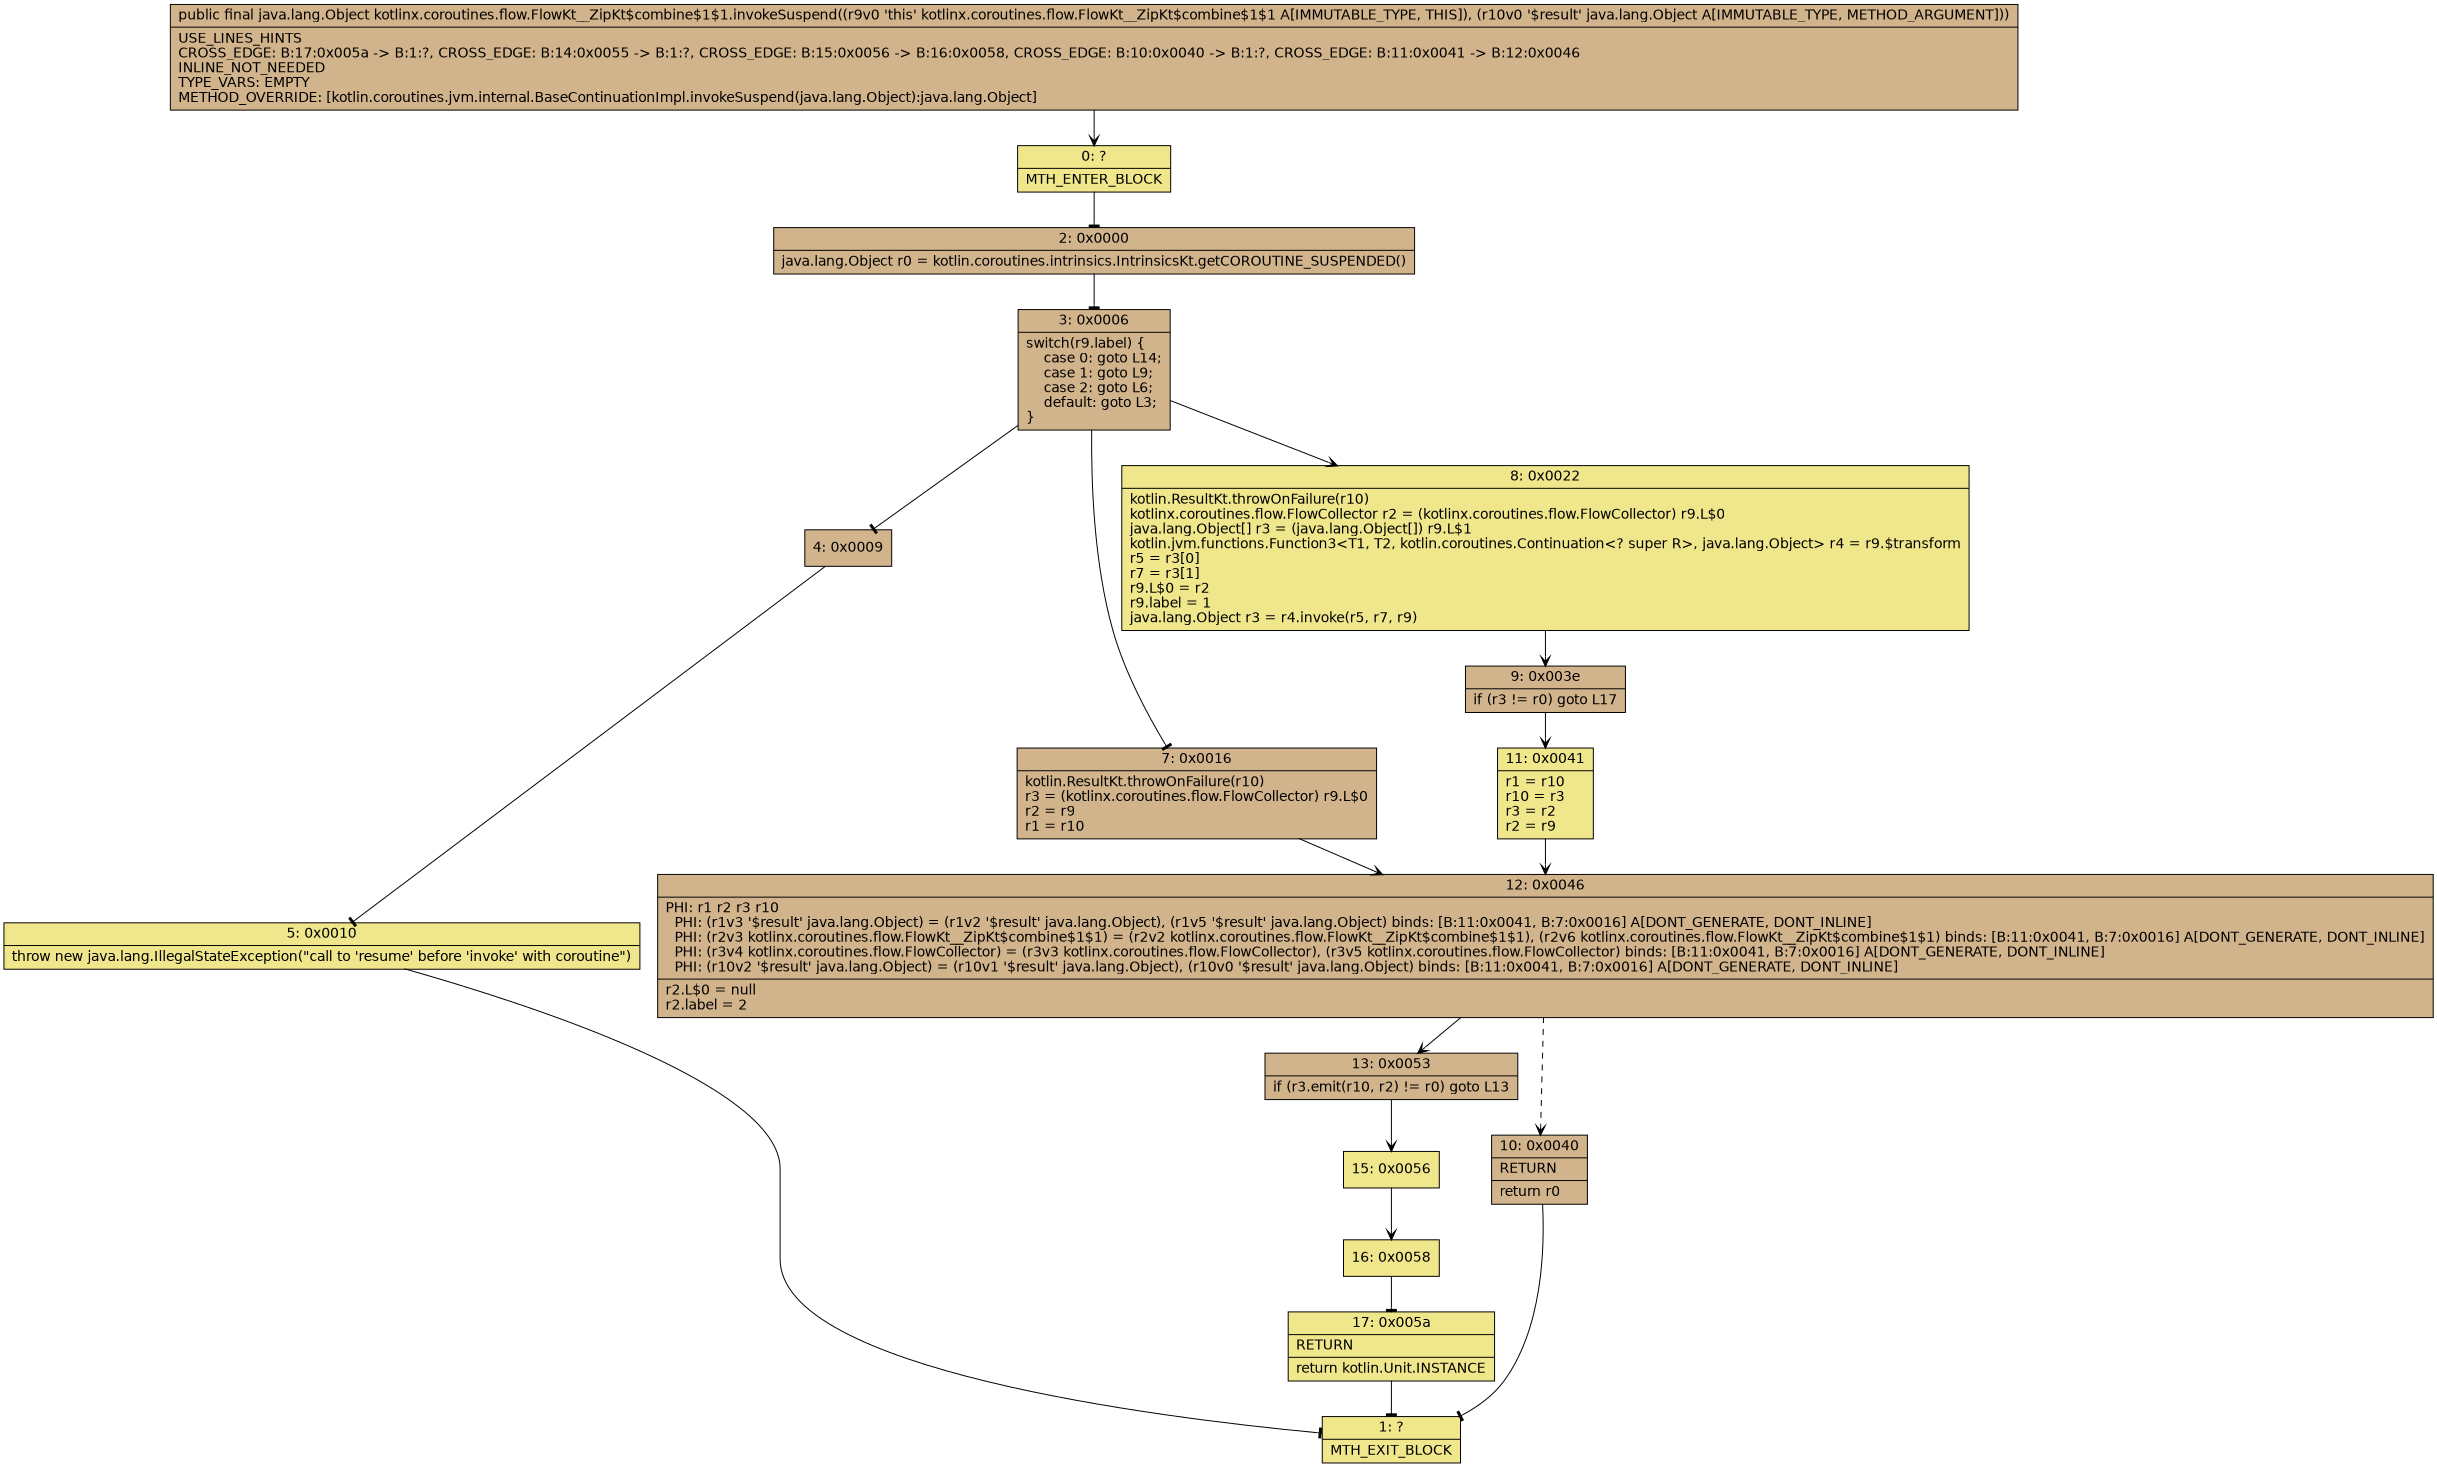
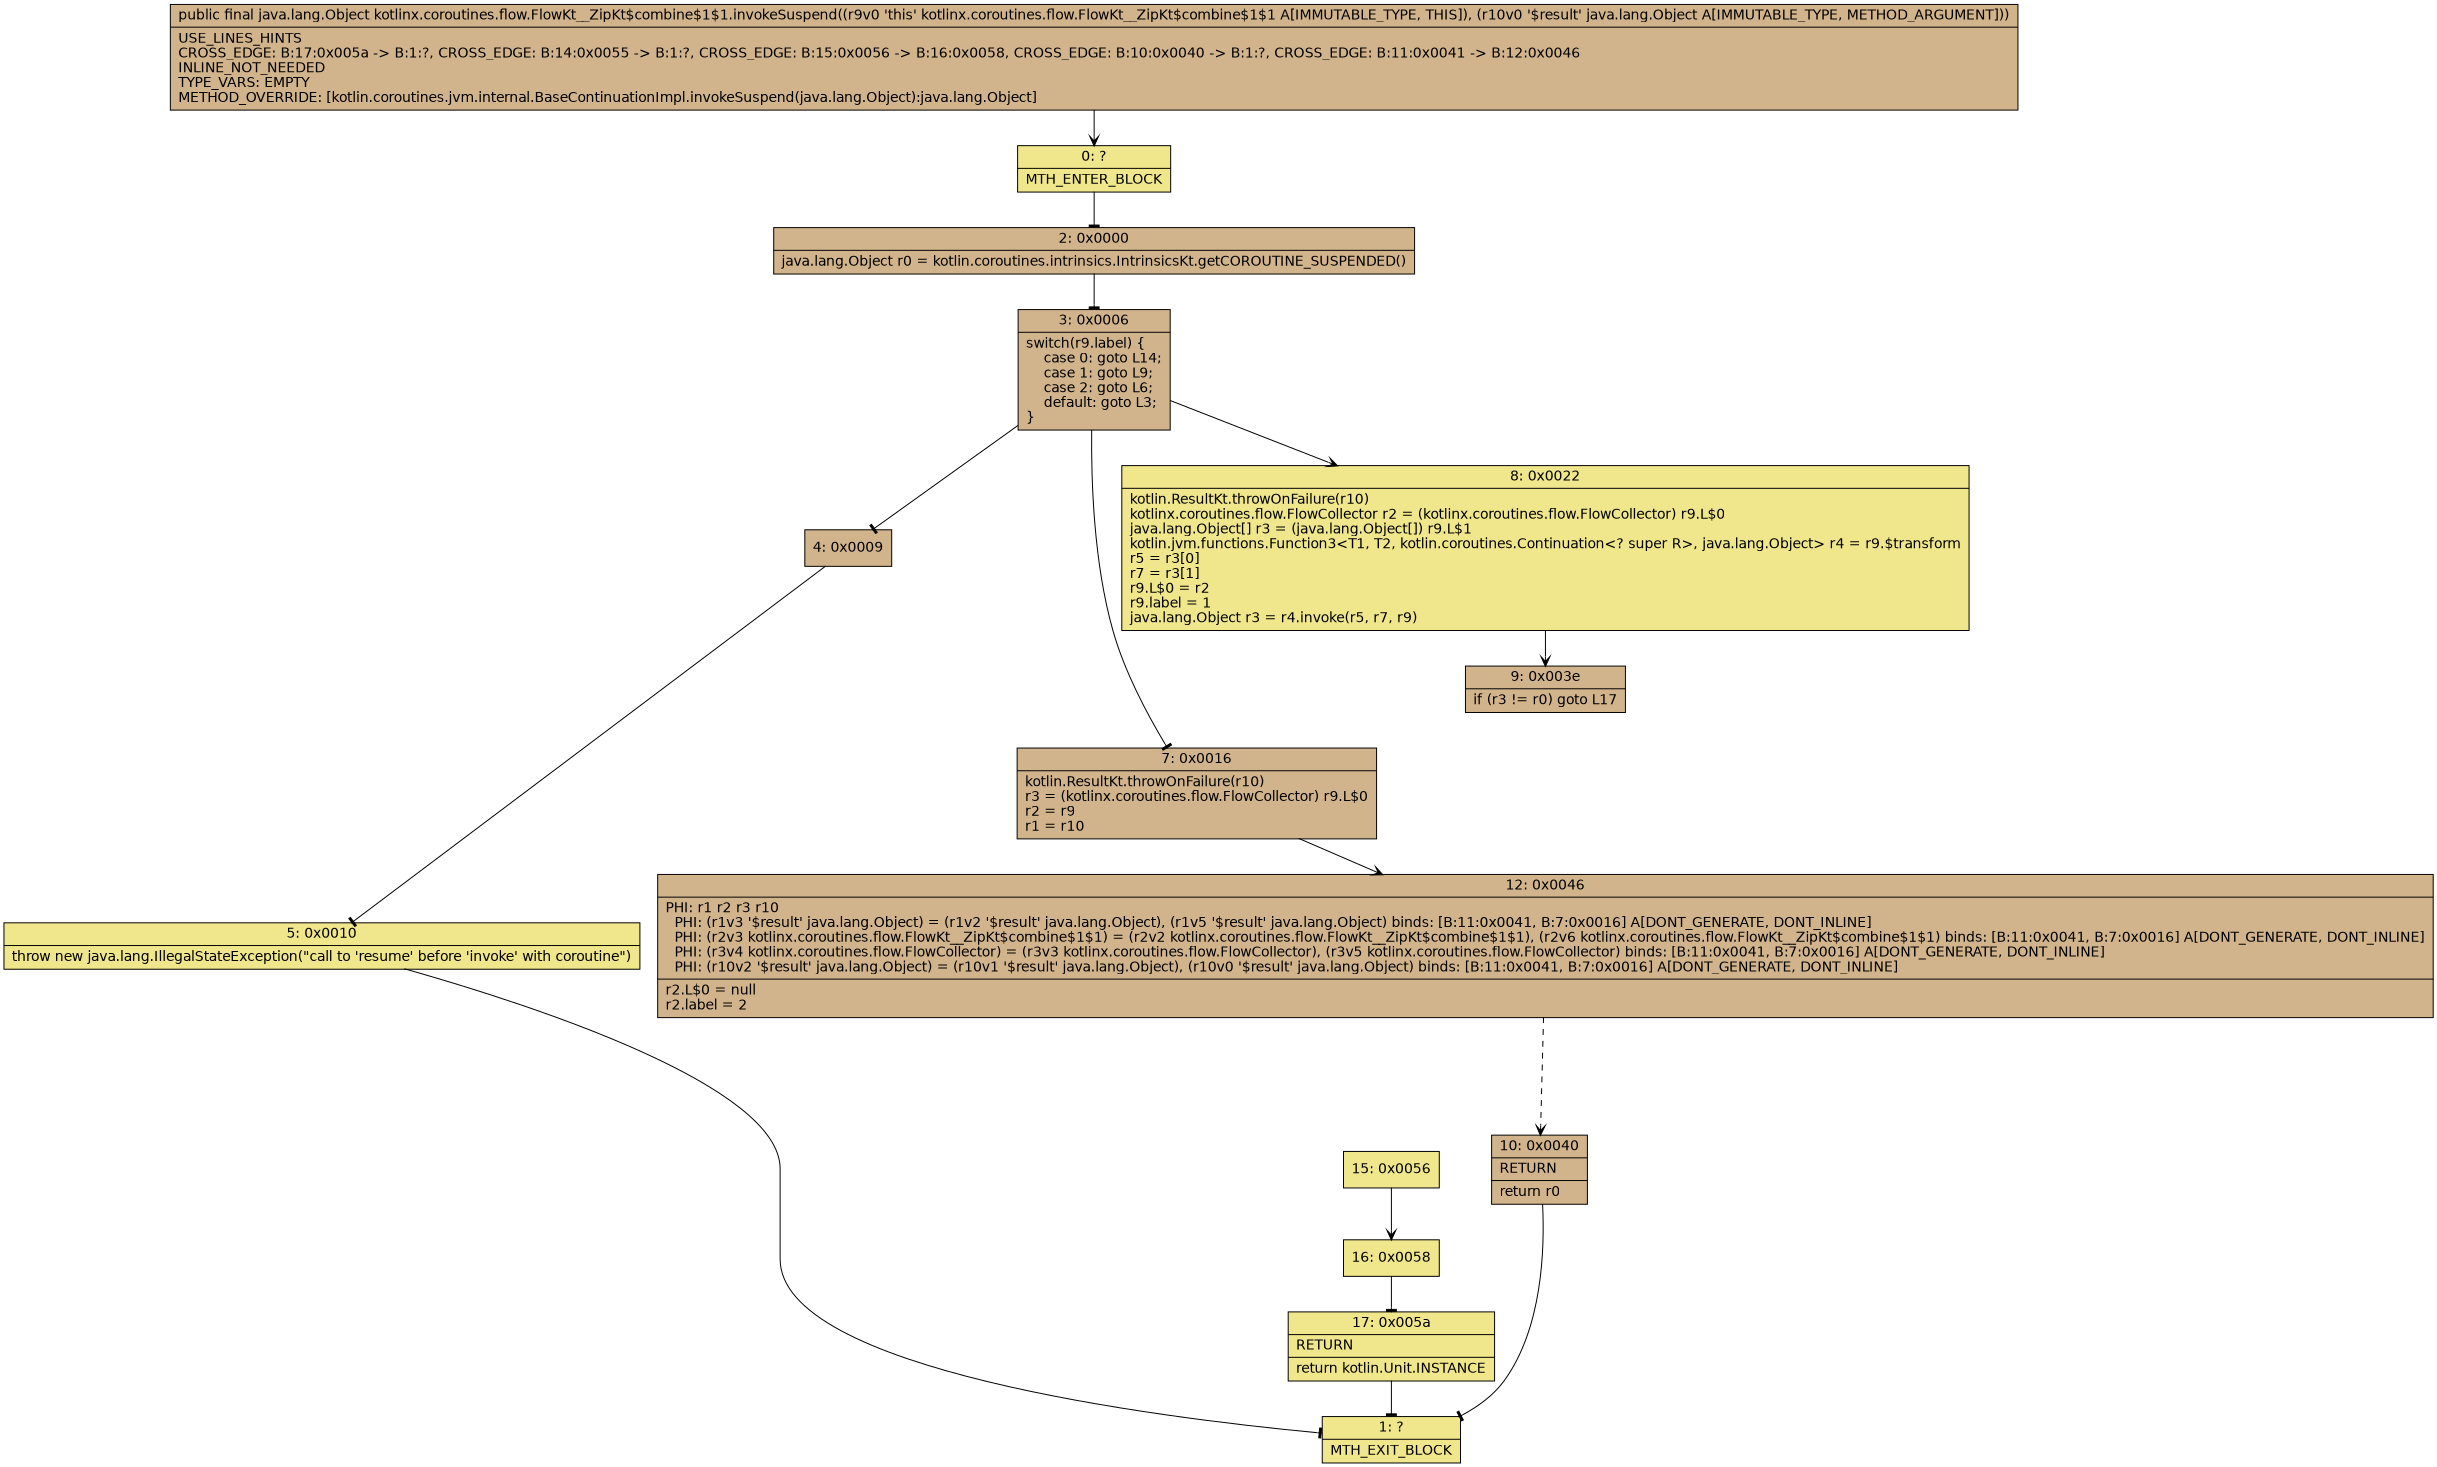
node "11: 0x0041": removed
node "13: 0x0053": removed
